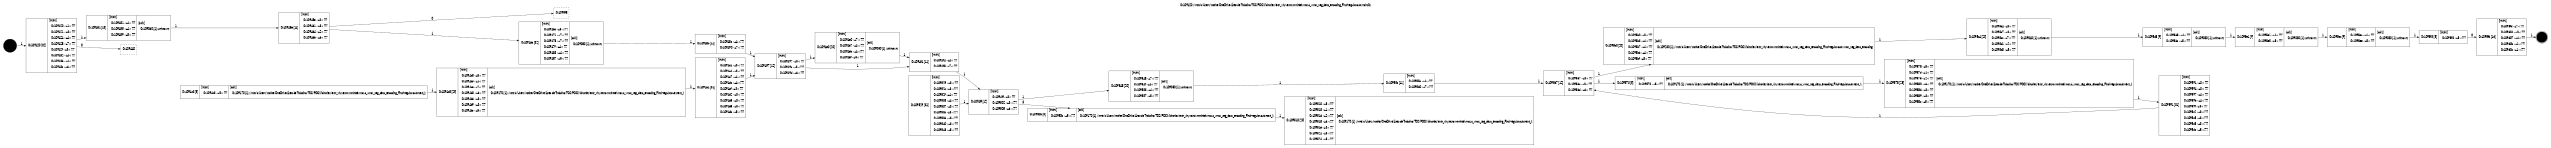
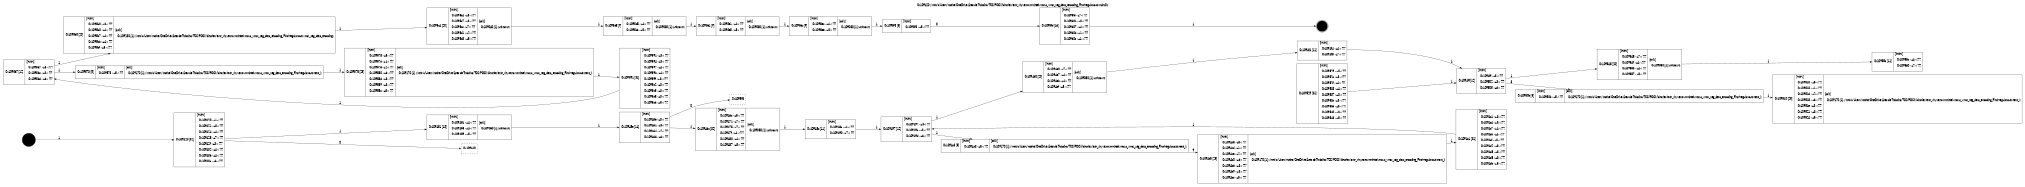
edge "0x109497 [12]" -> "0x1094f4 [11]": now "0x109497 [12]" -> "0x1094a3 [5]"
edge "0x10955c [11]" -> "0x109567 [12]": removed, label "1"
edge "0x1094a3 [5]" -> "0x1094a8 [25]": label " 1" -> " 9"
